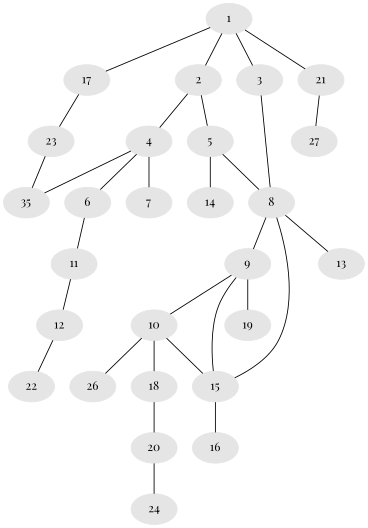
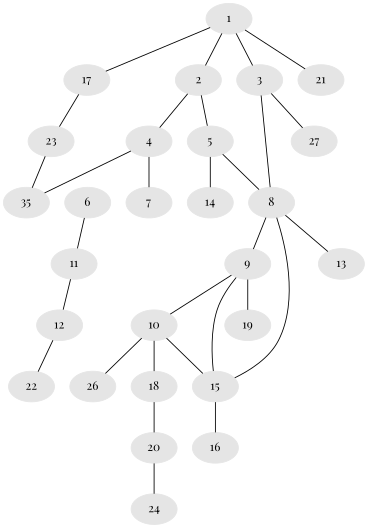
edge "21" -- "27": now "3" -- "27"
edge "4" -- "6": removed
